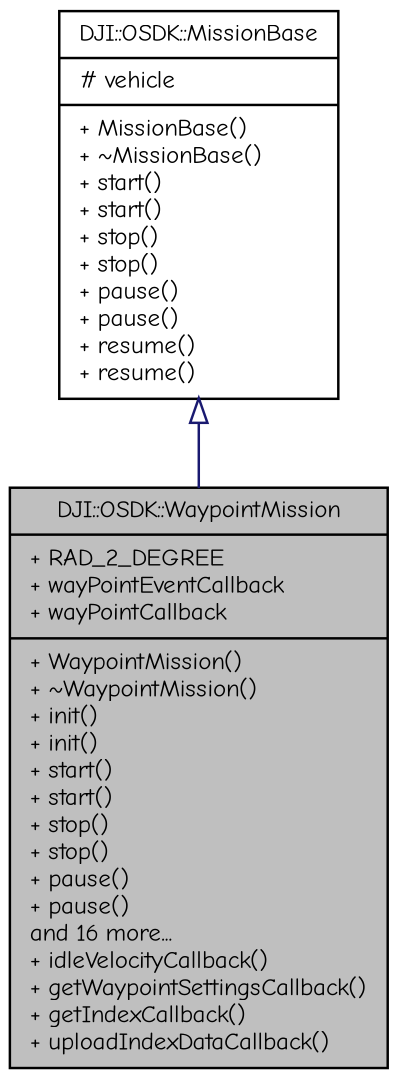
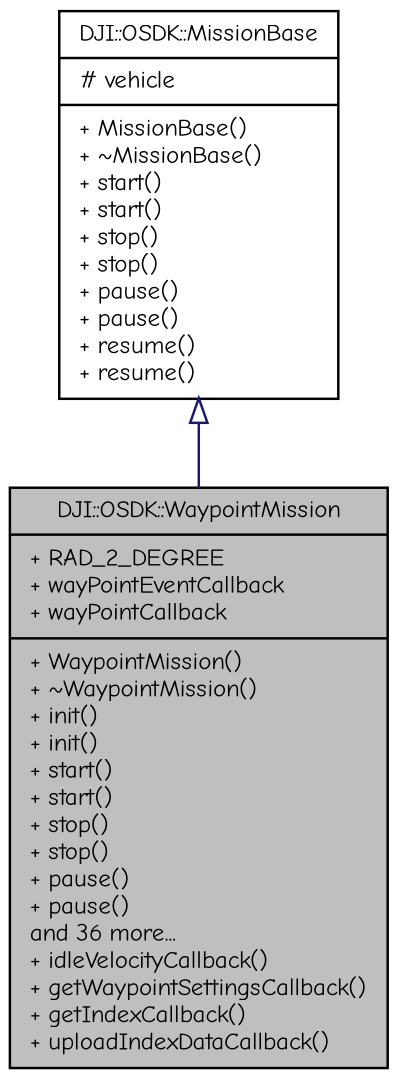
node "DJI::OSDK::WaypointMission": text "and 16 more..." -> "and 36 more..."
